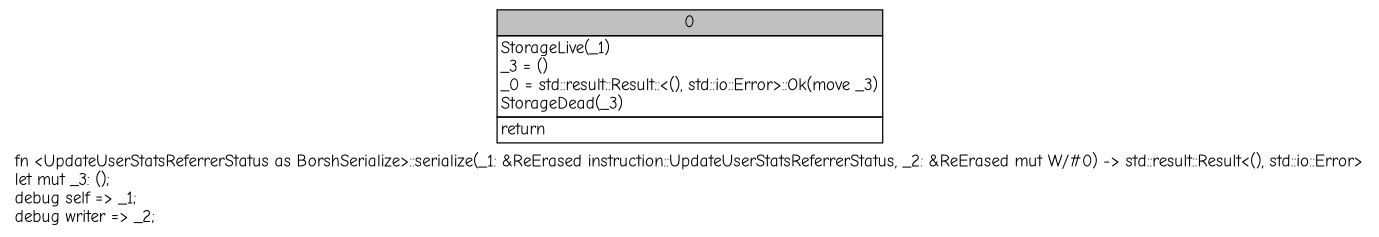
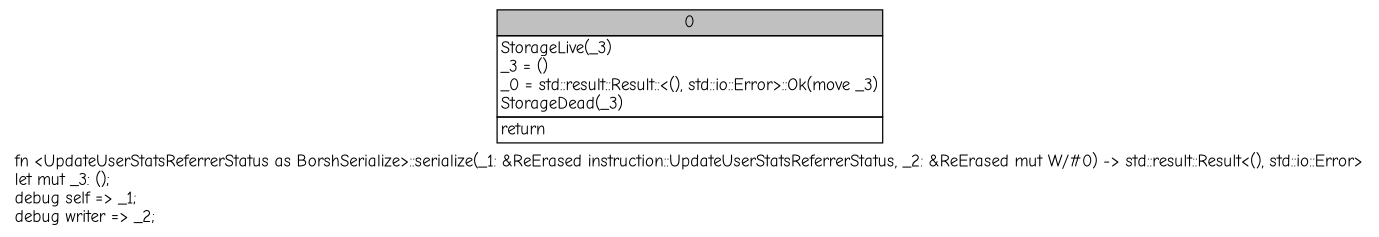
node "0": text "StorageLive(_1)" -> "StorageLive(_3)"
